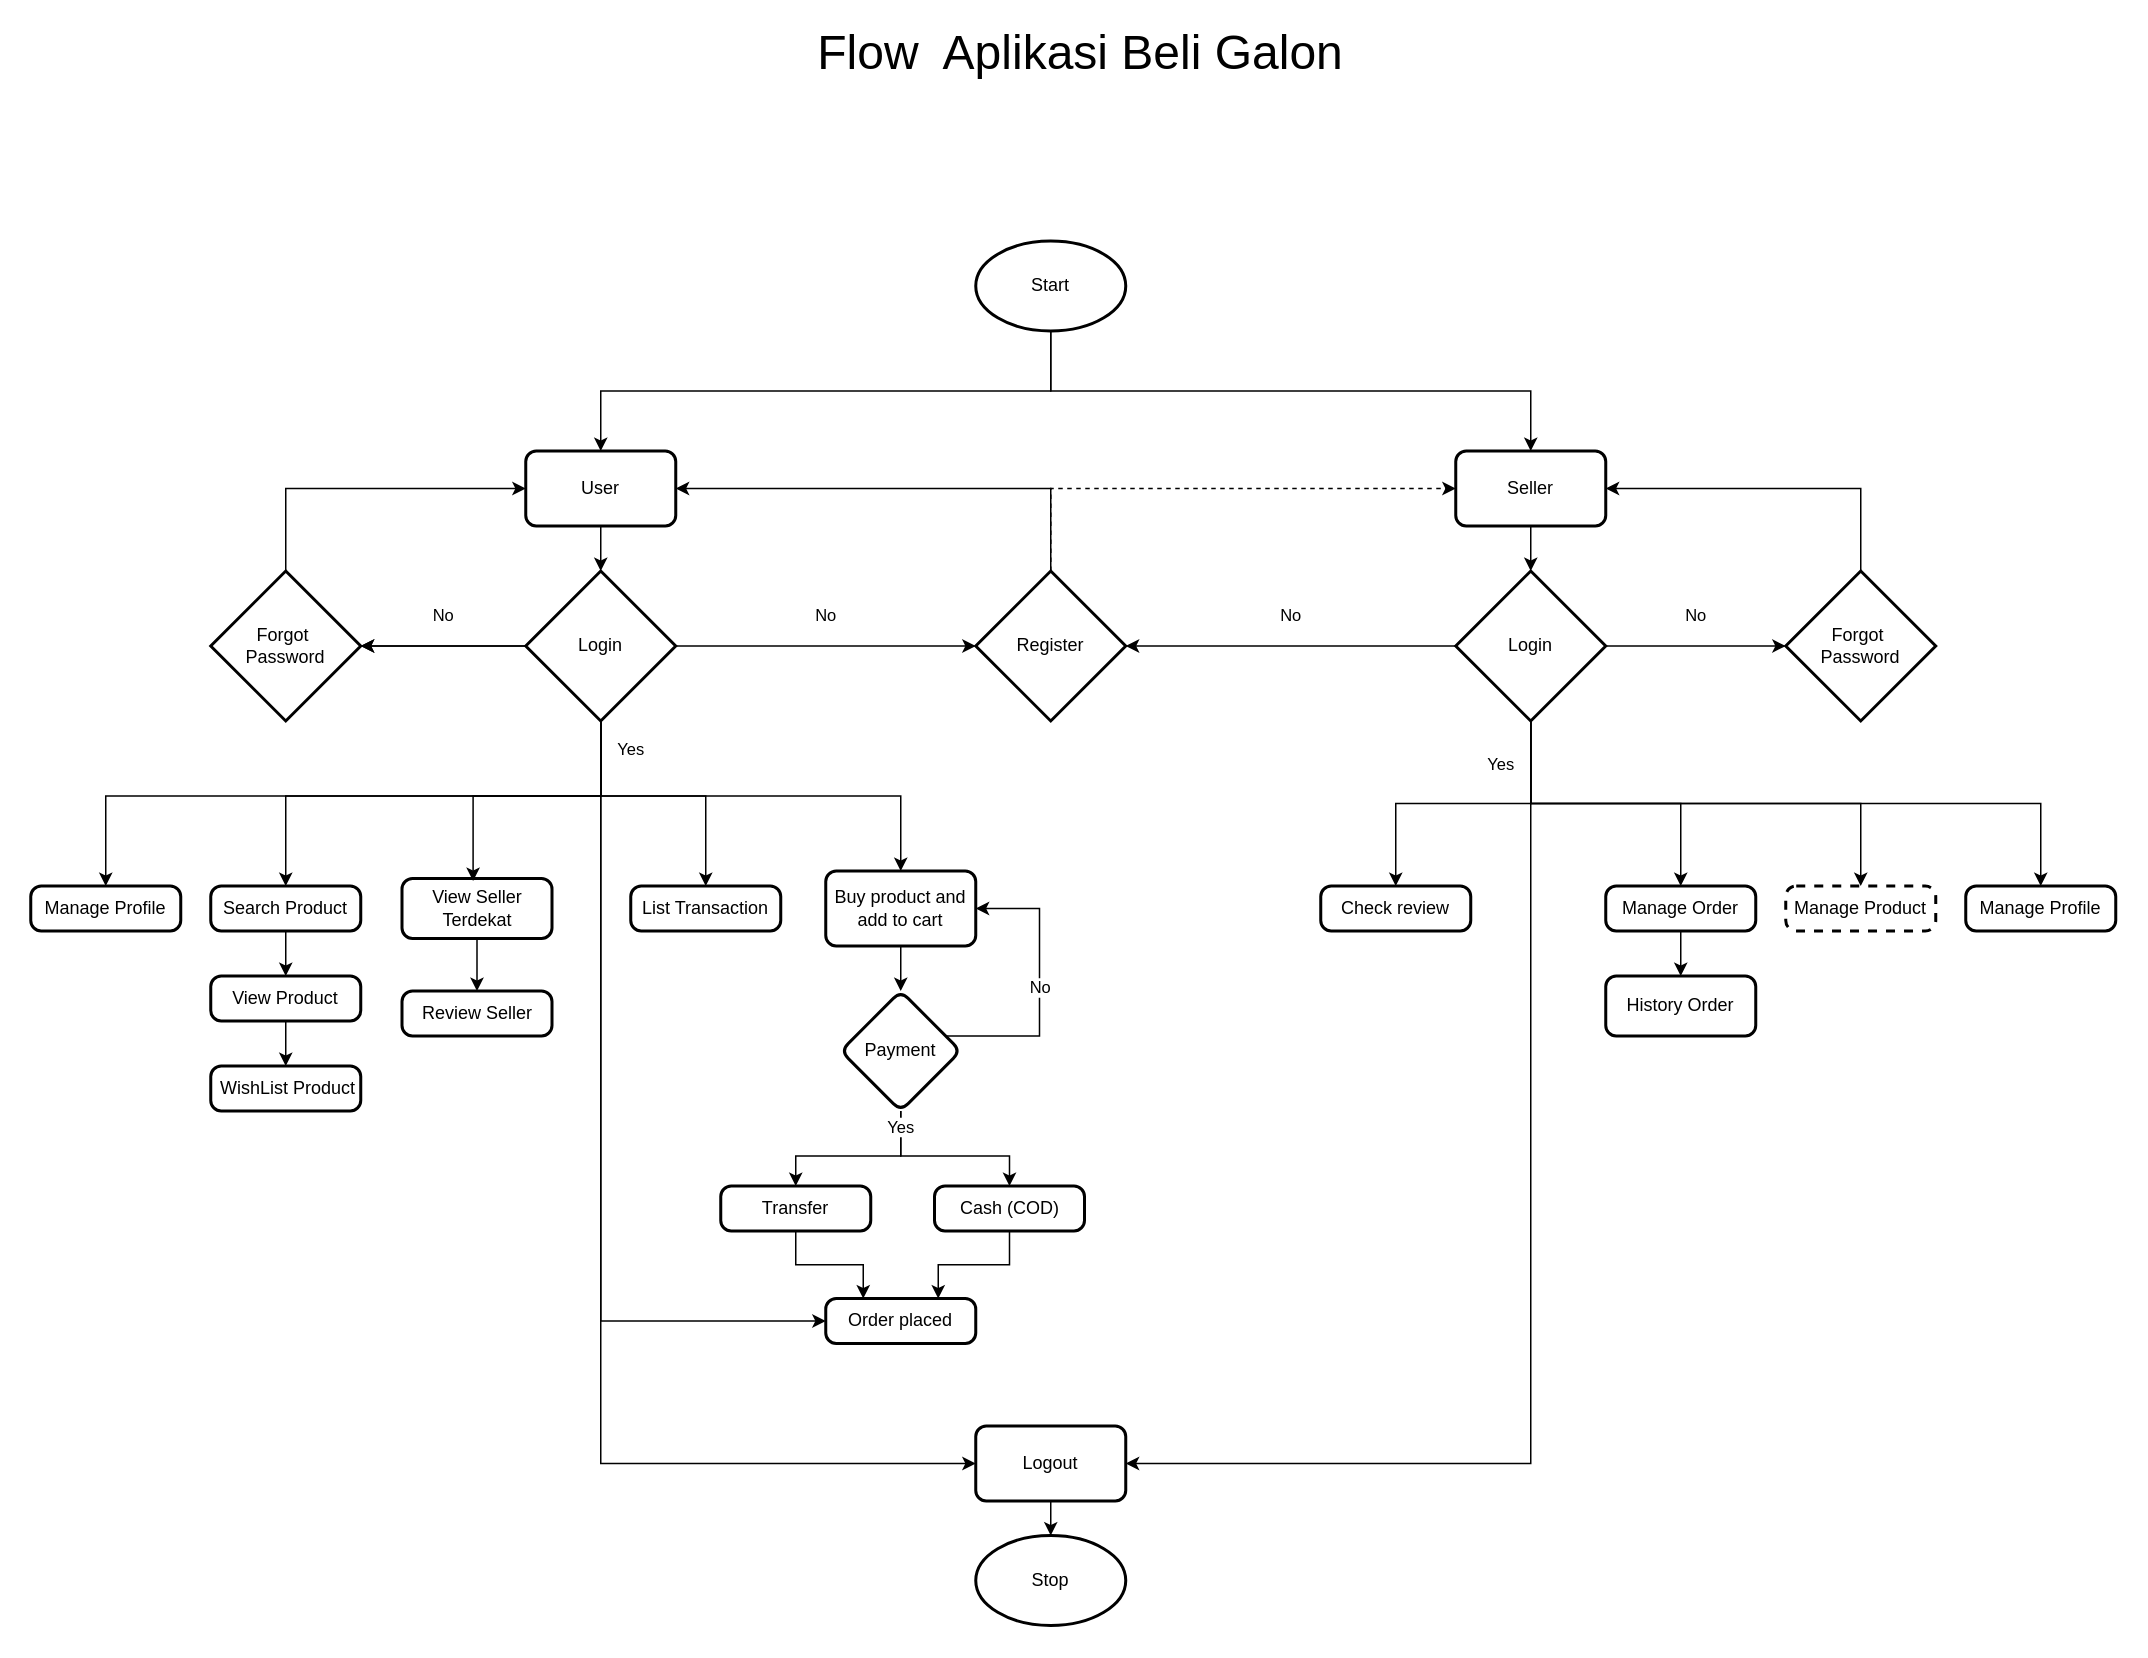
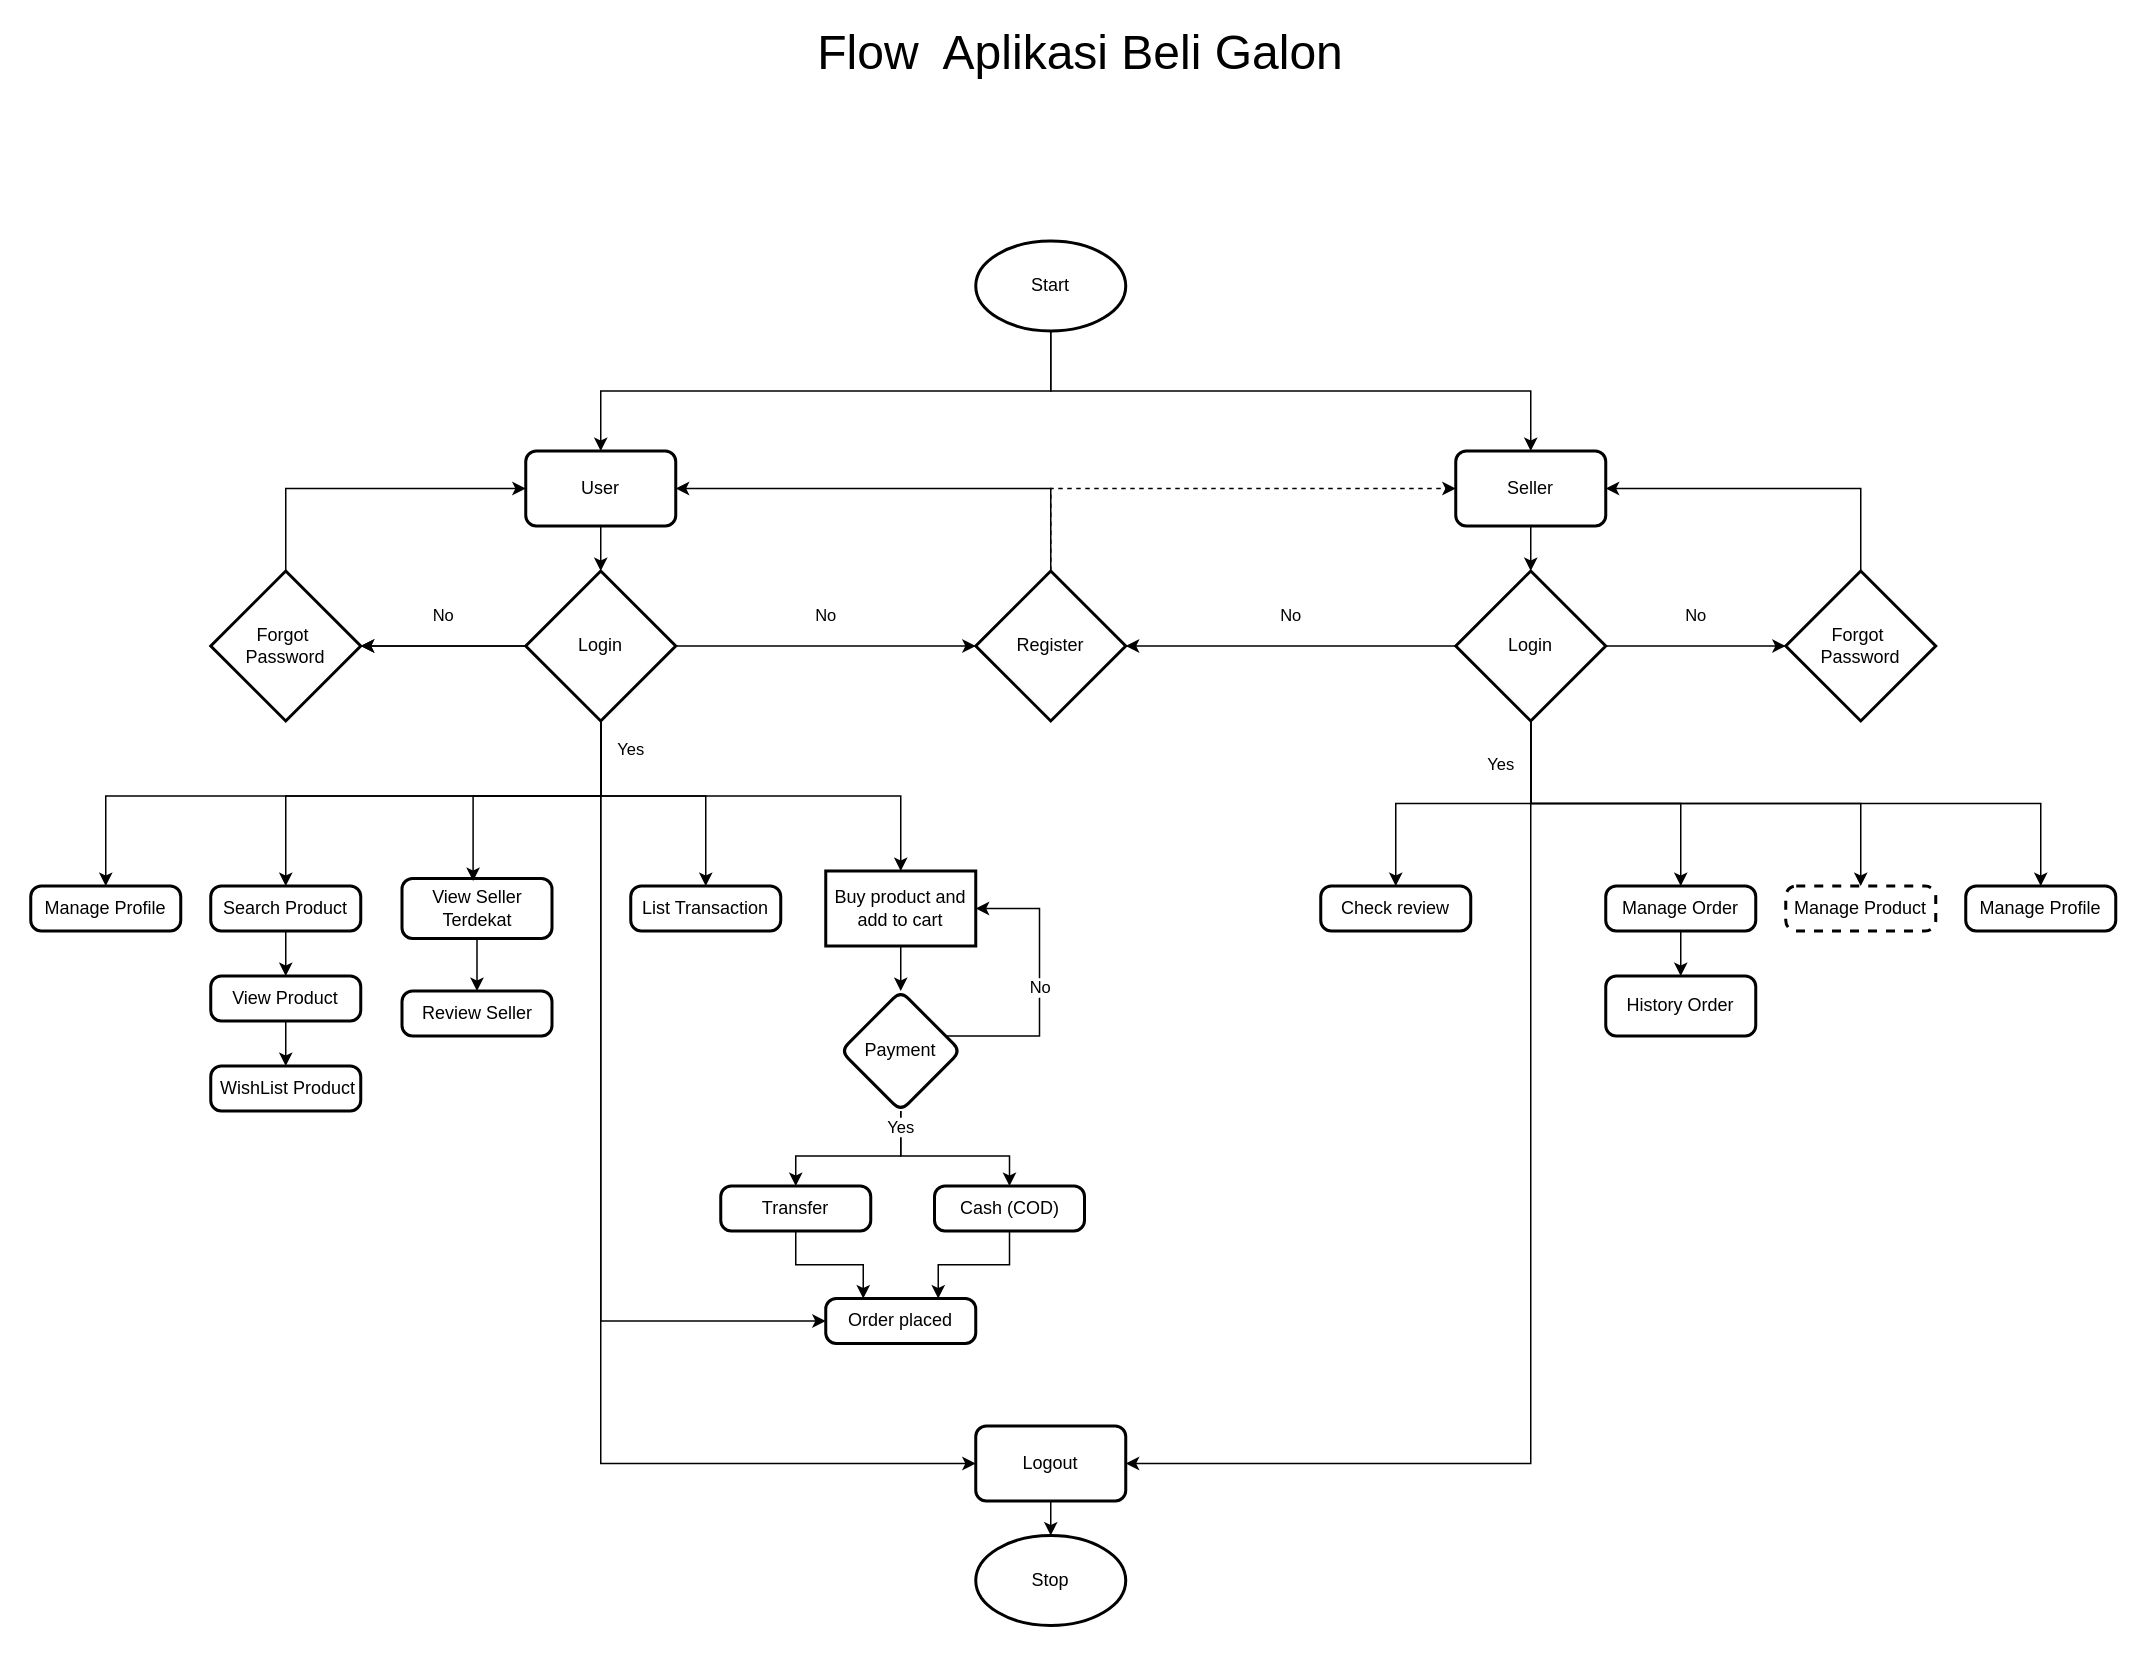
node "Buy product and add to cart": shape rounded rectangle -> rectangle
